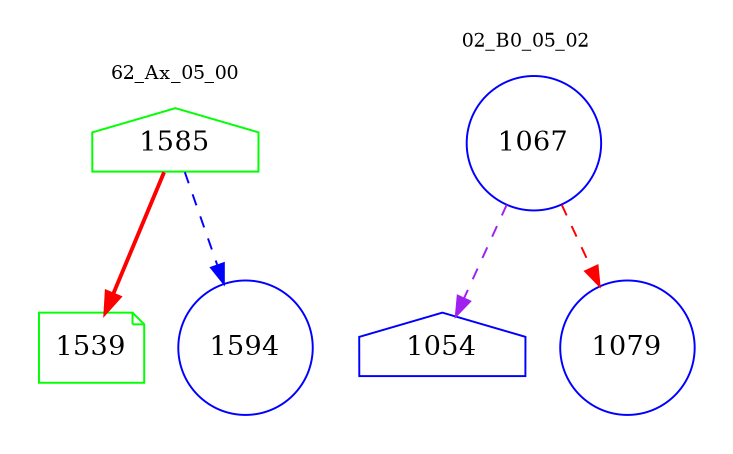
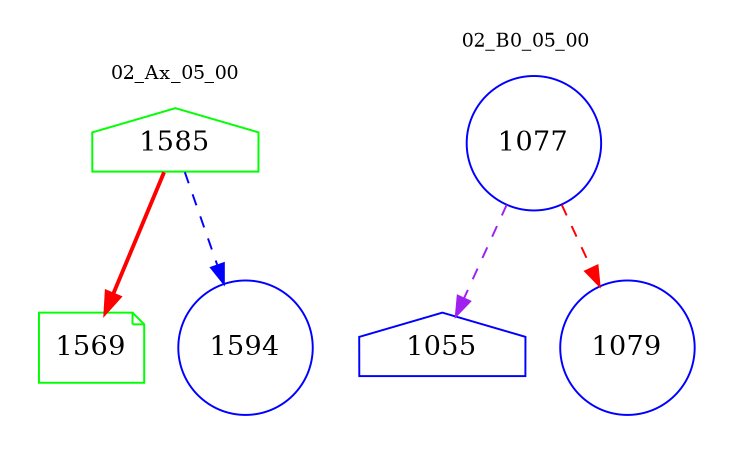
cluster "02_B0_05_02": label "02_B0_05_02" -> "02_B0_05_00"
cluster "62_Ax_05_00": label "62_Ax_05_00" -> "02_Ax_05_00"
node "1067": label "1067" -> "1077"
node "1539": label "1539" -> "1569"
node "1054": label "1054" -> "1055"
